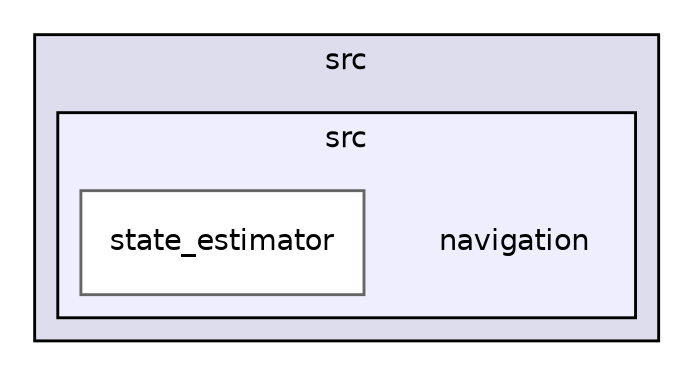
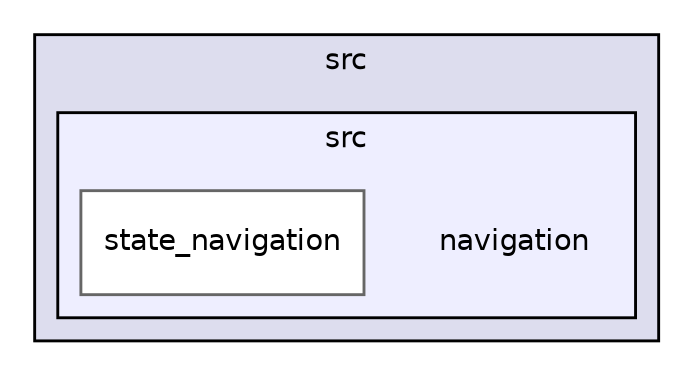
node "state_estimator": label "state_estimator" -> "state_navigation"
